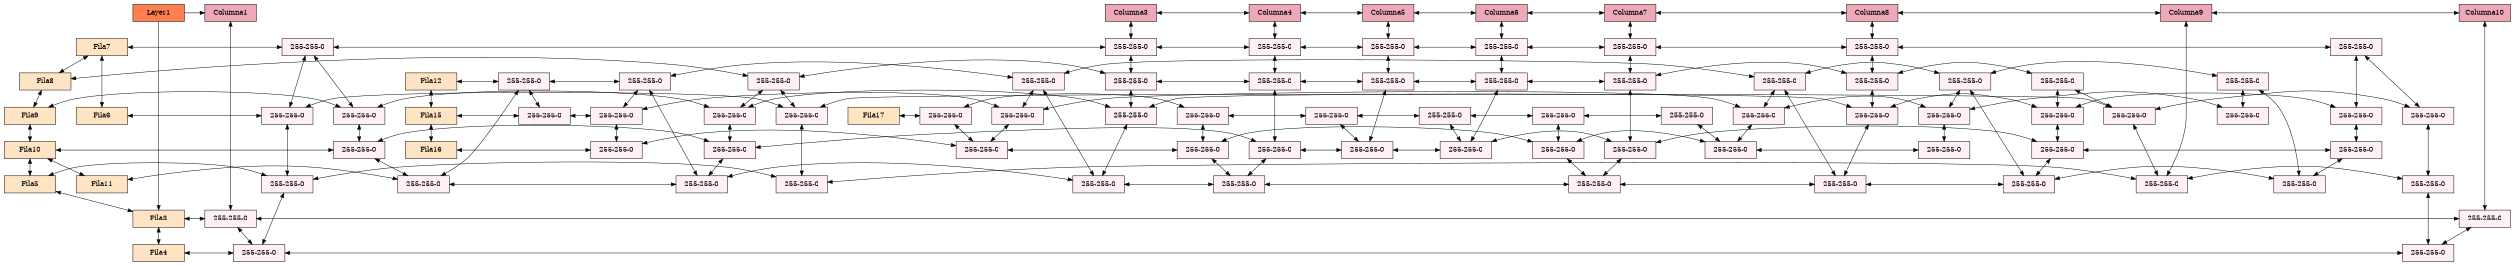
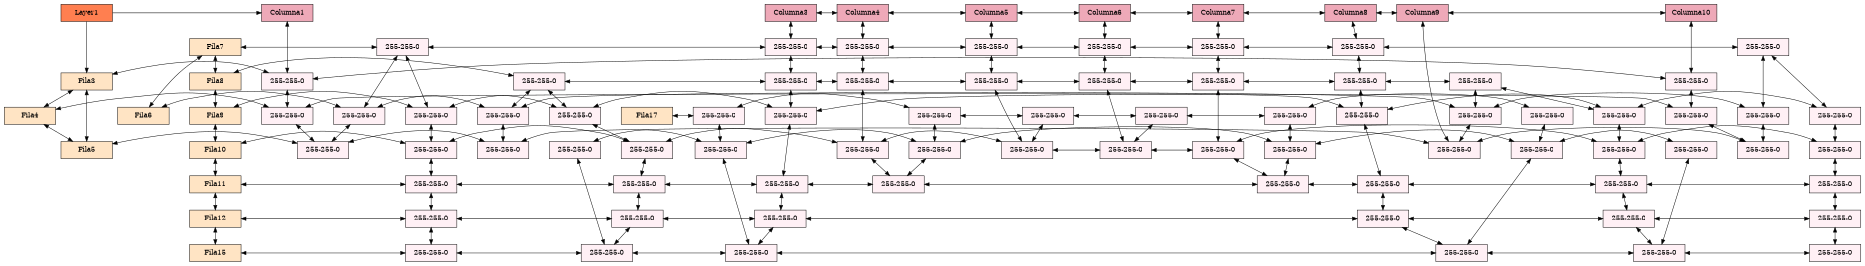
node "Fila16": removed
edge "Fila10" -- "Fila5": now "Fila4" -- "Fila5"
edge "Fila11" -- "Fila12": added
